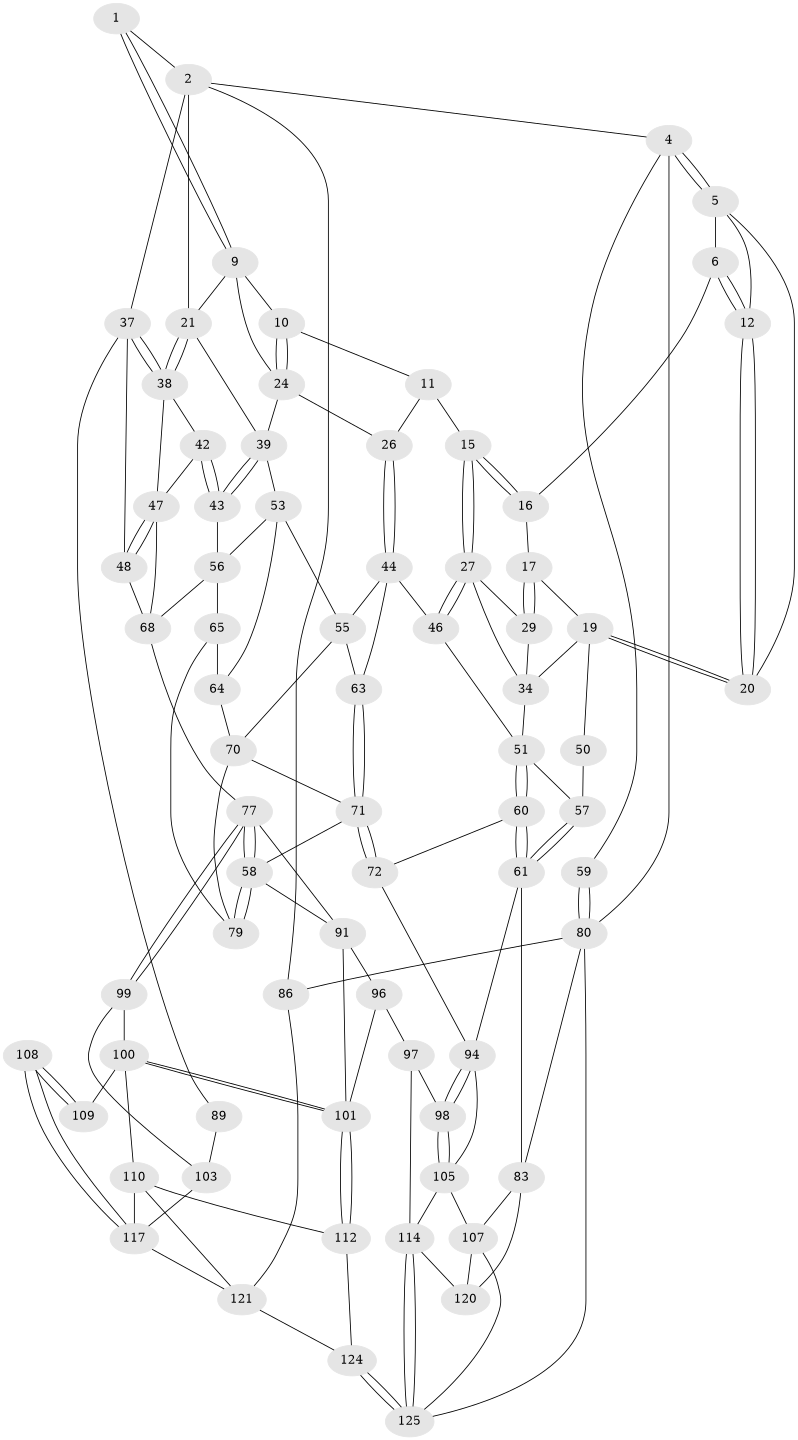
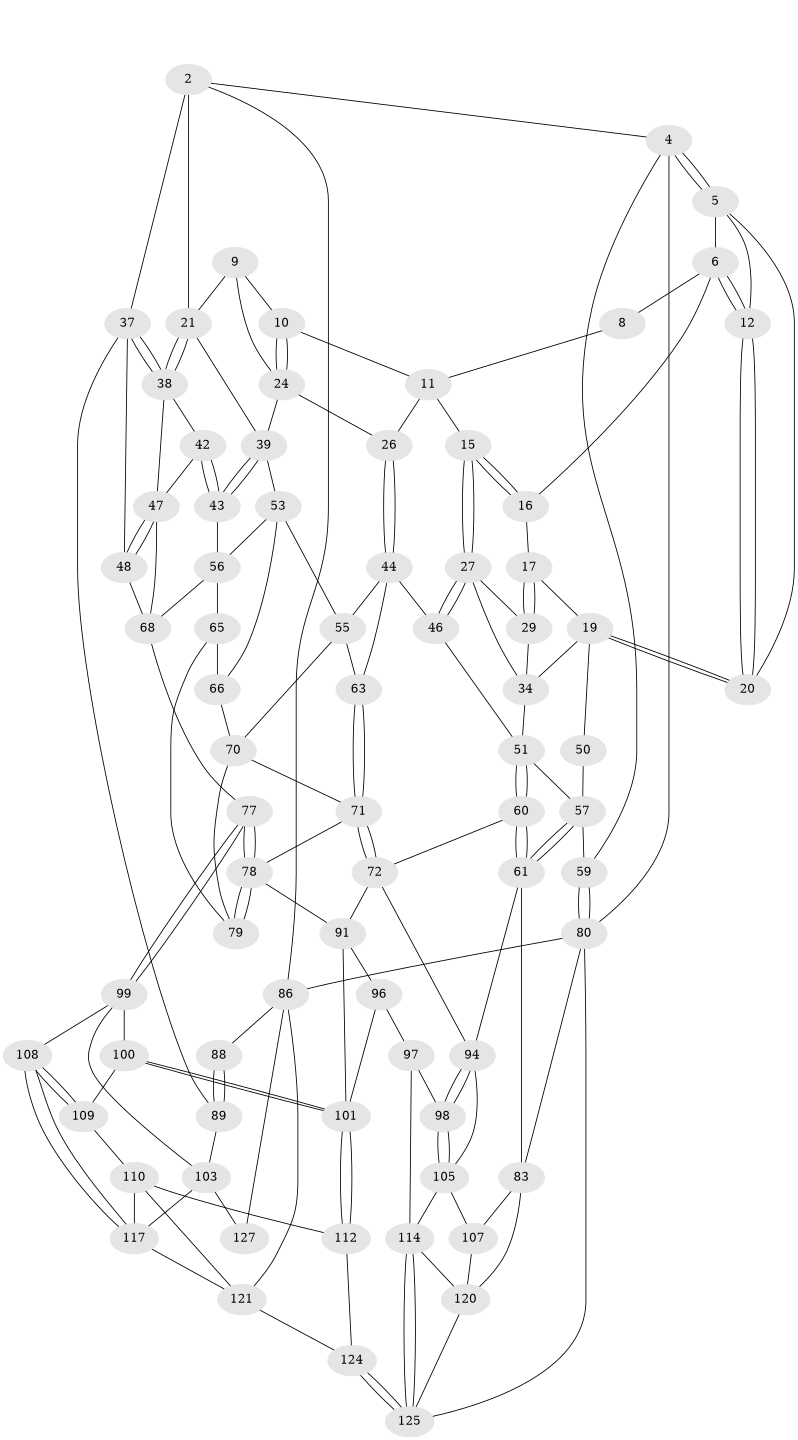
node "1": removed
node "8": added
node "64": label "64" -> "66"
edge "57" -- "59": added
edge "77" -- "91": now "72" -- "91"
node "58": label "58" -> "78"
edge "99" -- "108": added
node "88": added
edge "100" -- "110": now "109" -- "110"
node "127": added
edge "107" -- "125": now "120" -- "125"
